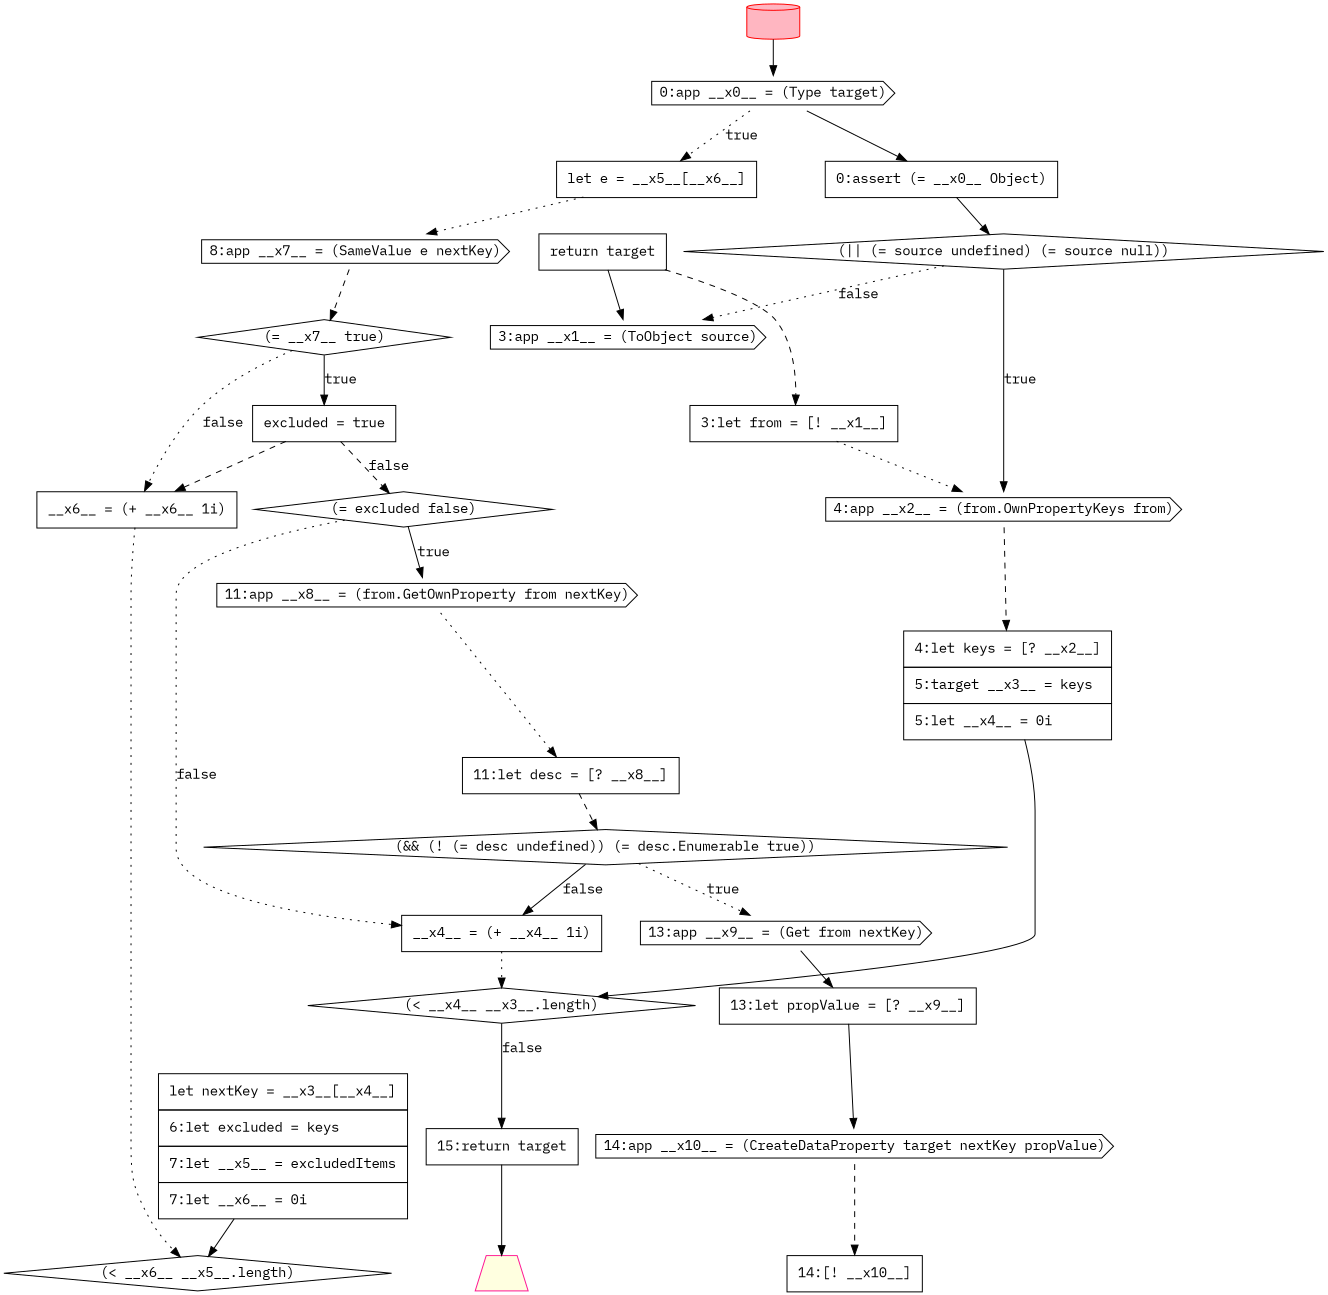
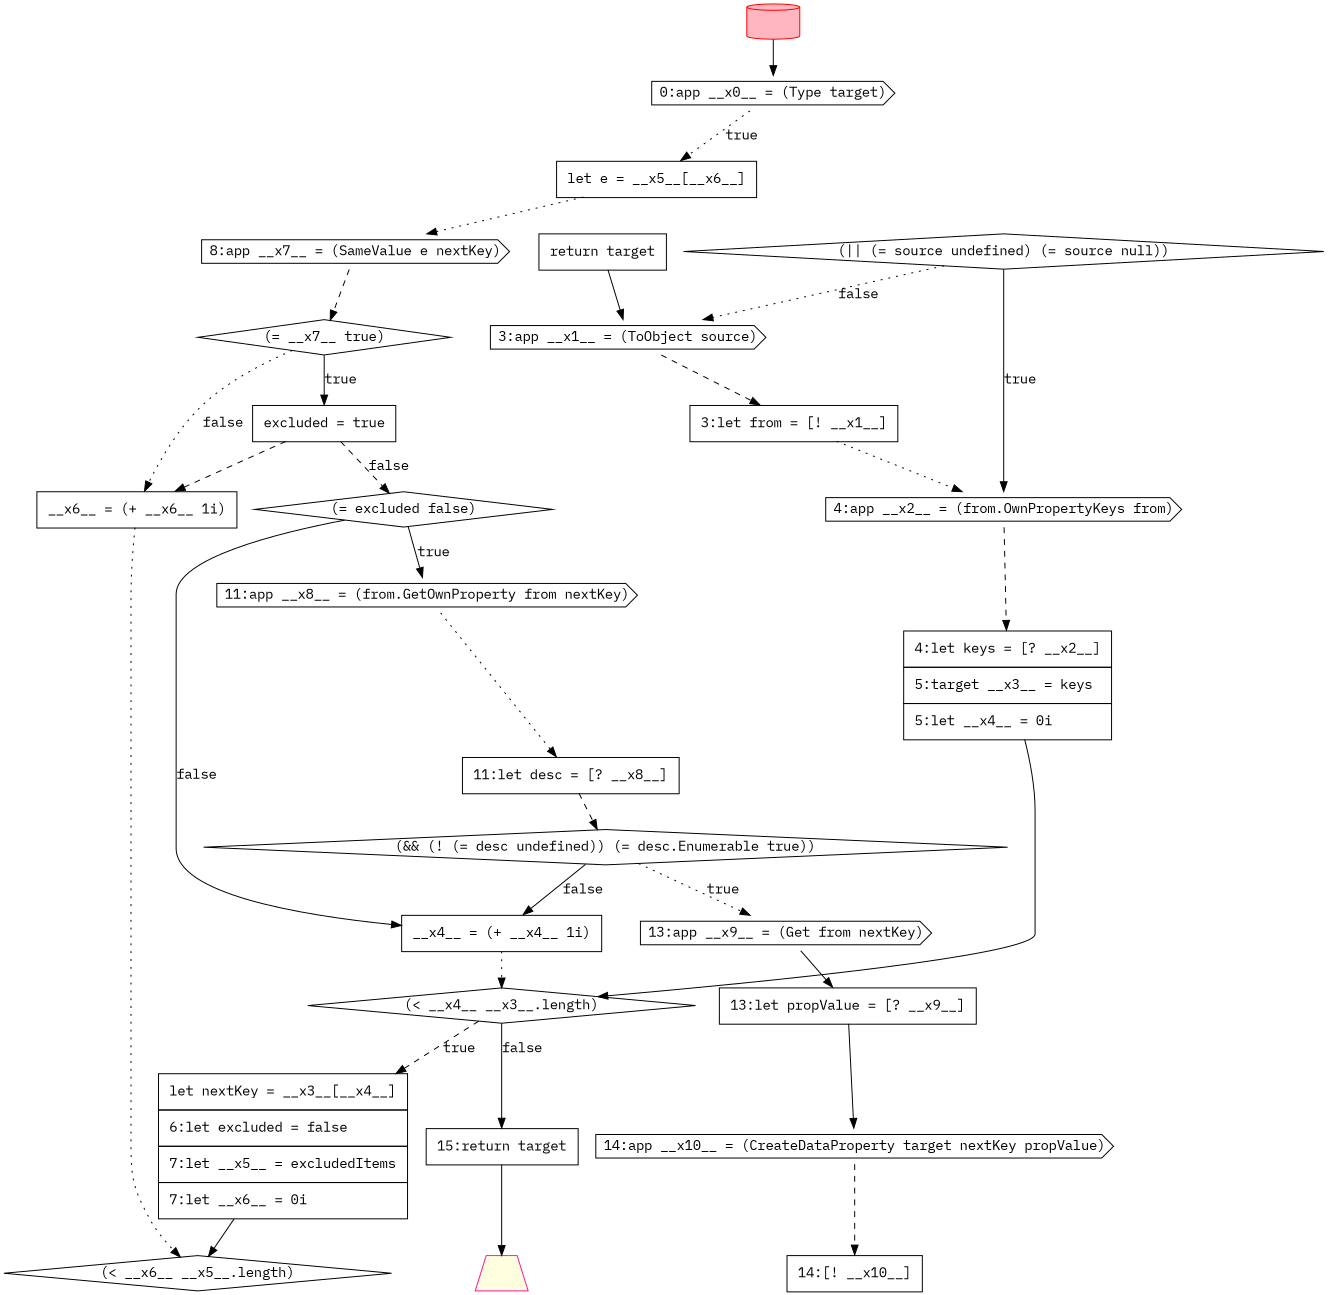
node "0:assert (= __x0__ Object)": removed
edge "return target" -> "3:let from = [! __x1__]": now "3:app __x1__ = (ToObject source)" -> "3:let from = [! __x1__]"
edge "(= excluded false)" -> "__x4__ = (+ __x4__ 1i)": style dotted -> solid
edge "(< __x4__ __x3__.length)" -> "let nextKey = __x3__[__x4__]": added, label "true"
node "let nextKey = __x3__[__x4__]": text "6:let excluded = keys" -> "6:let excluded = false"
